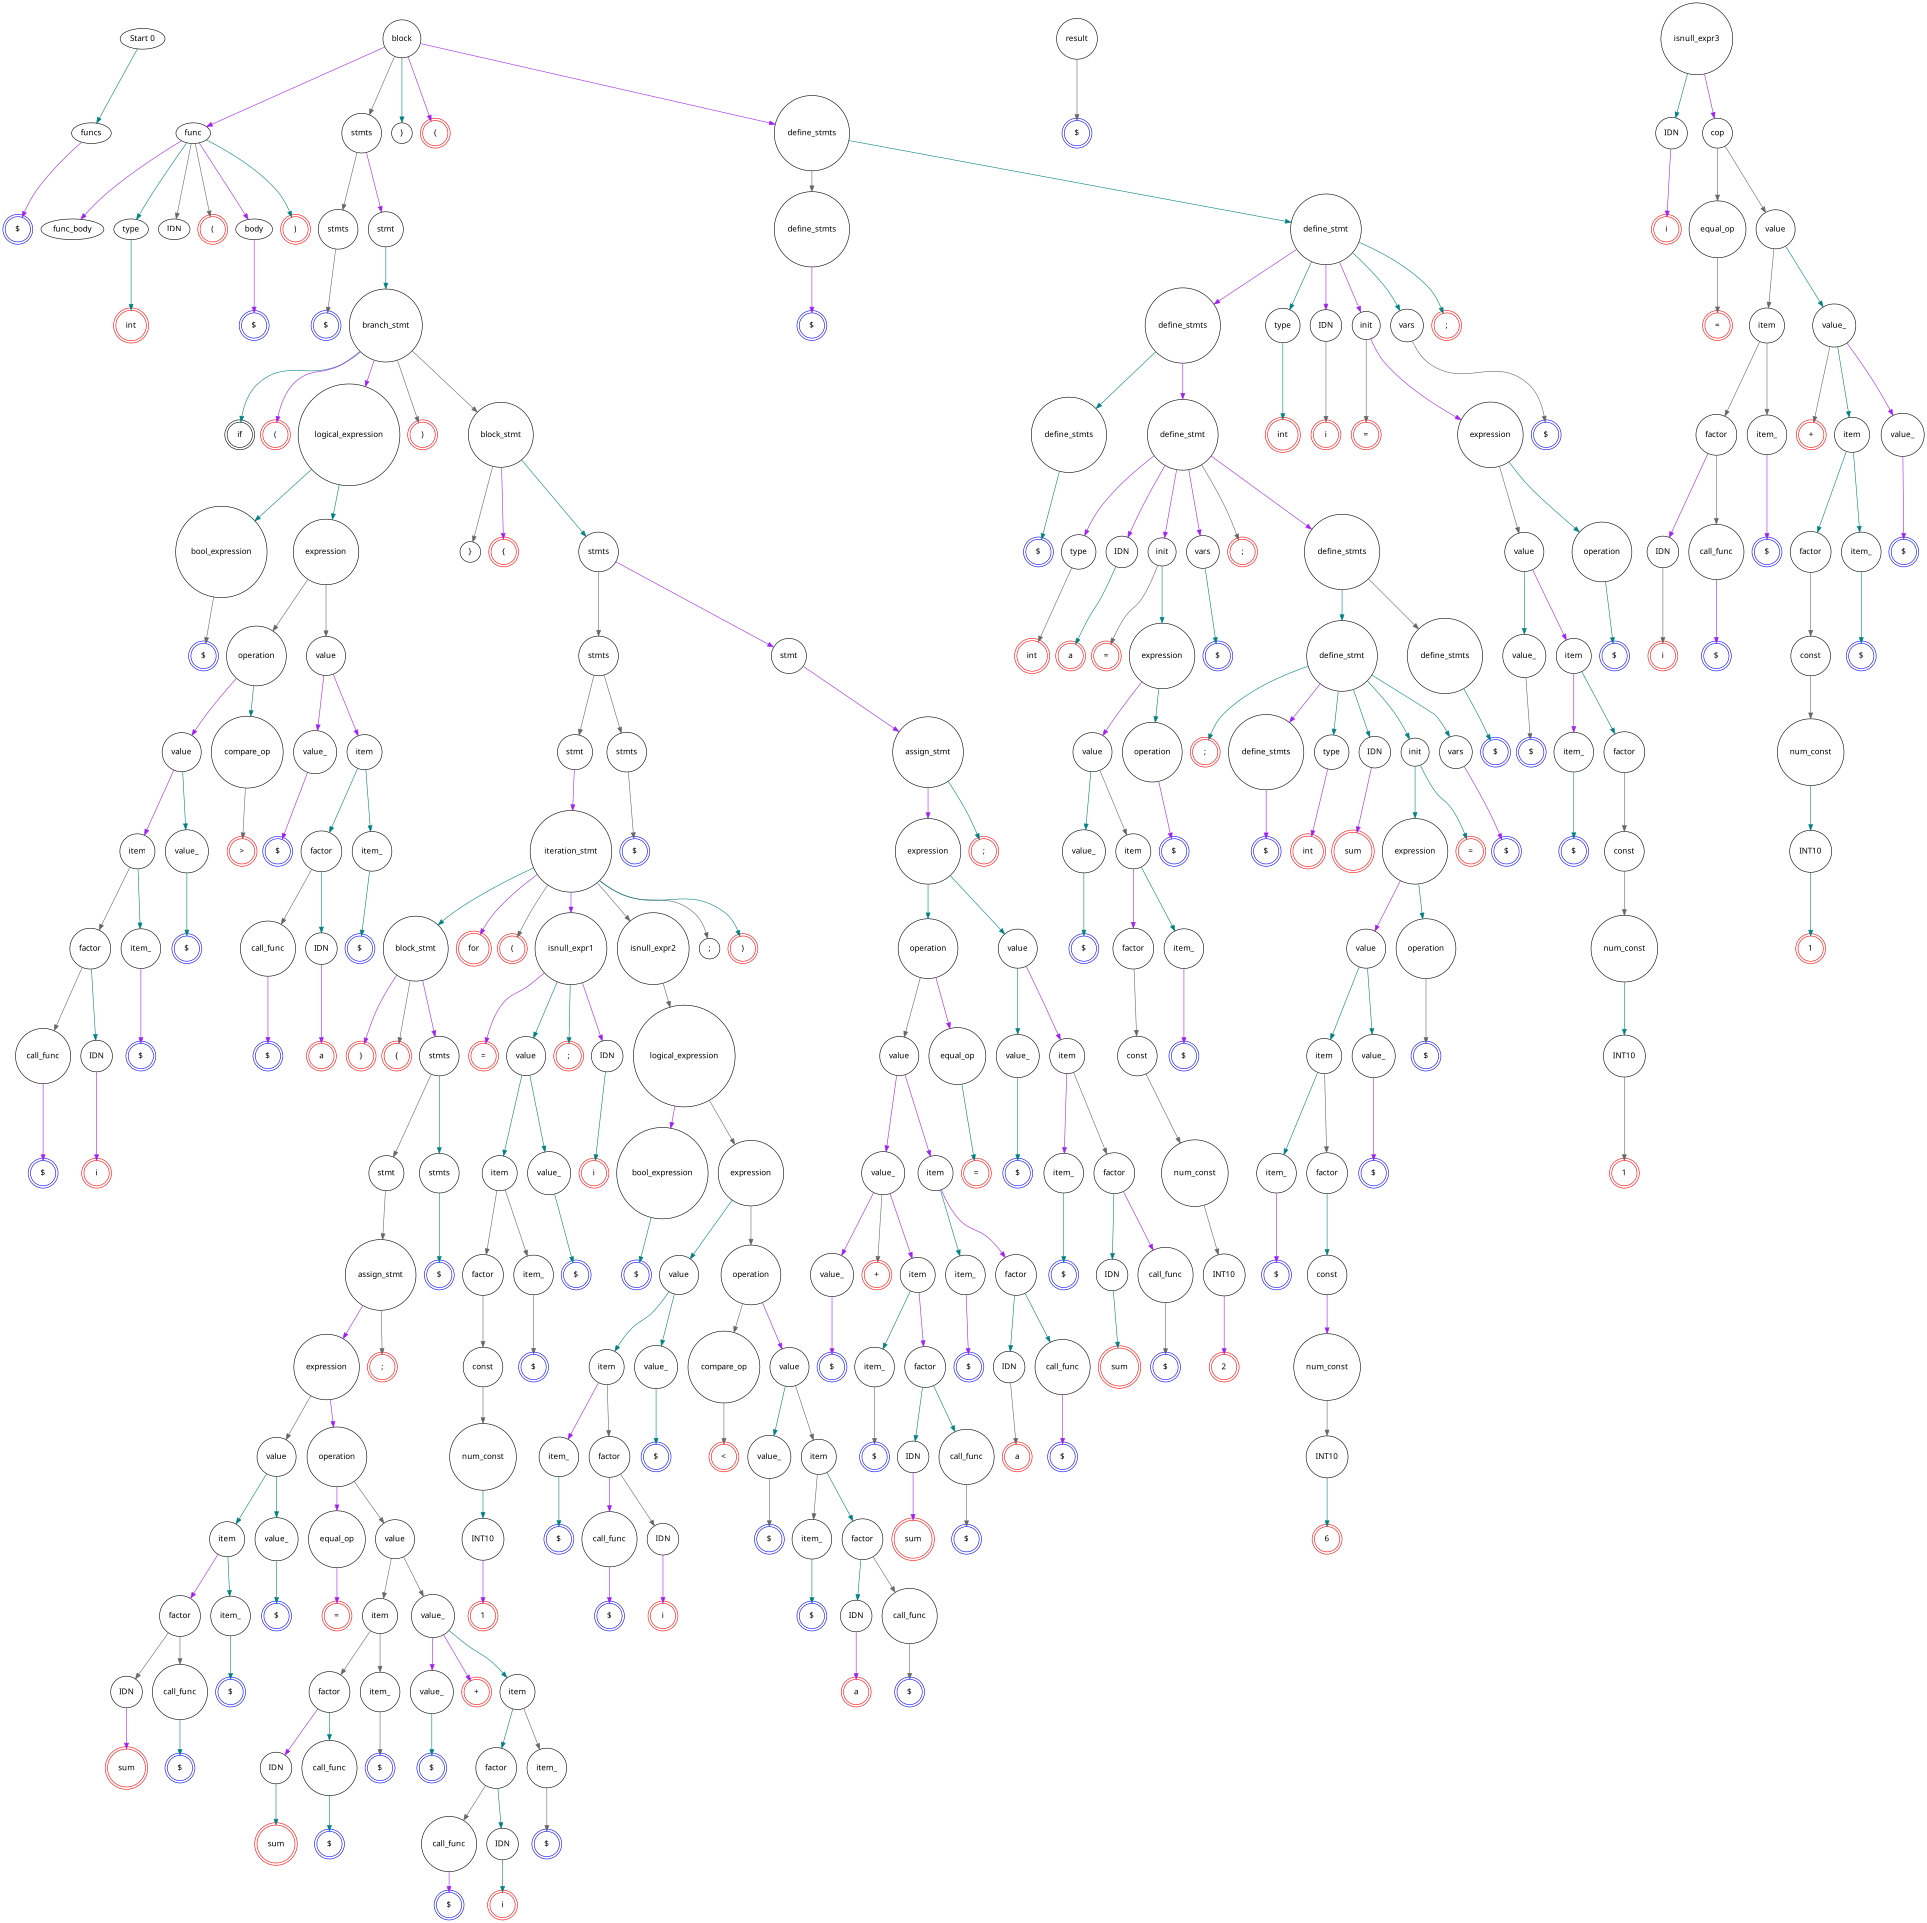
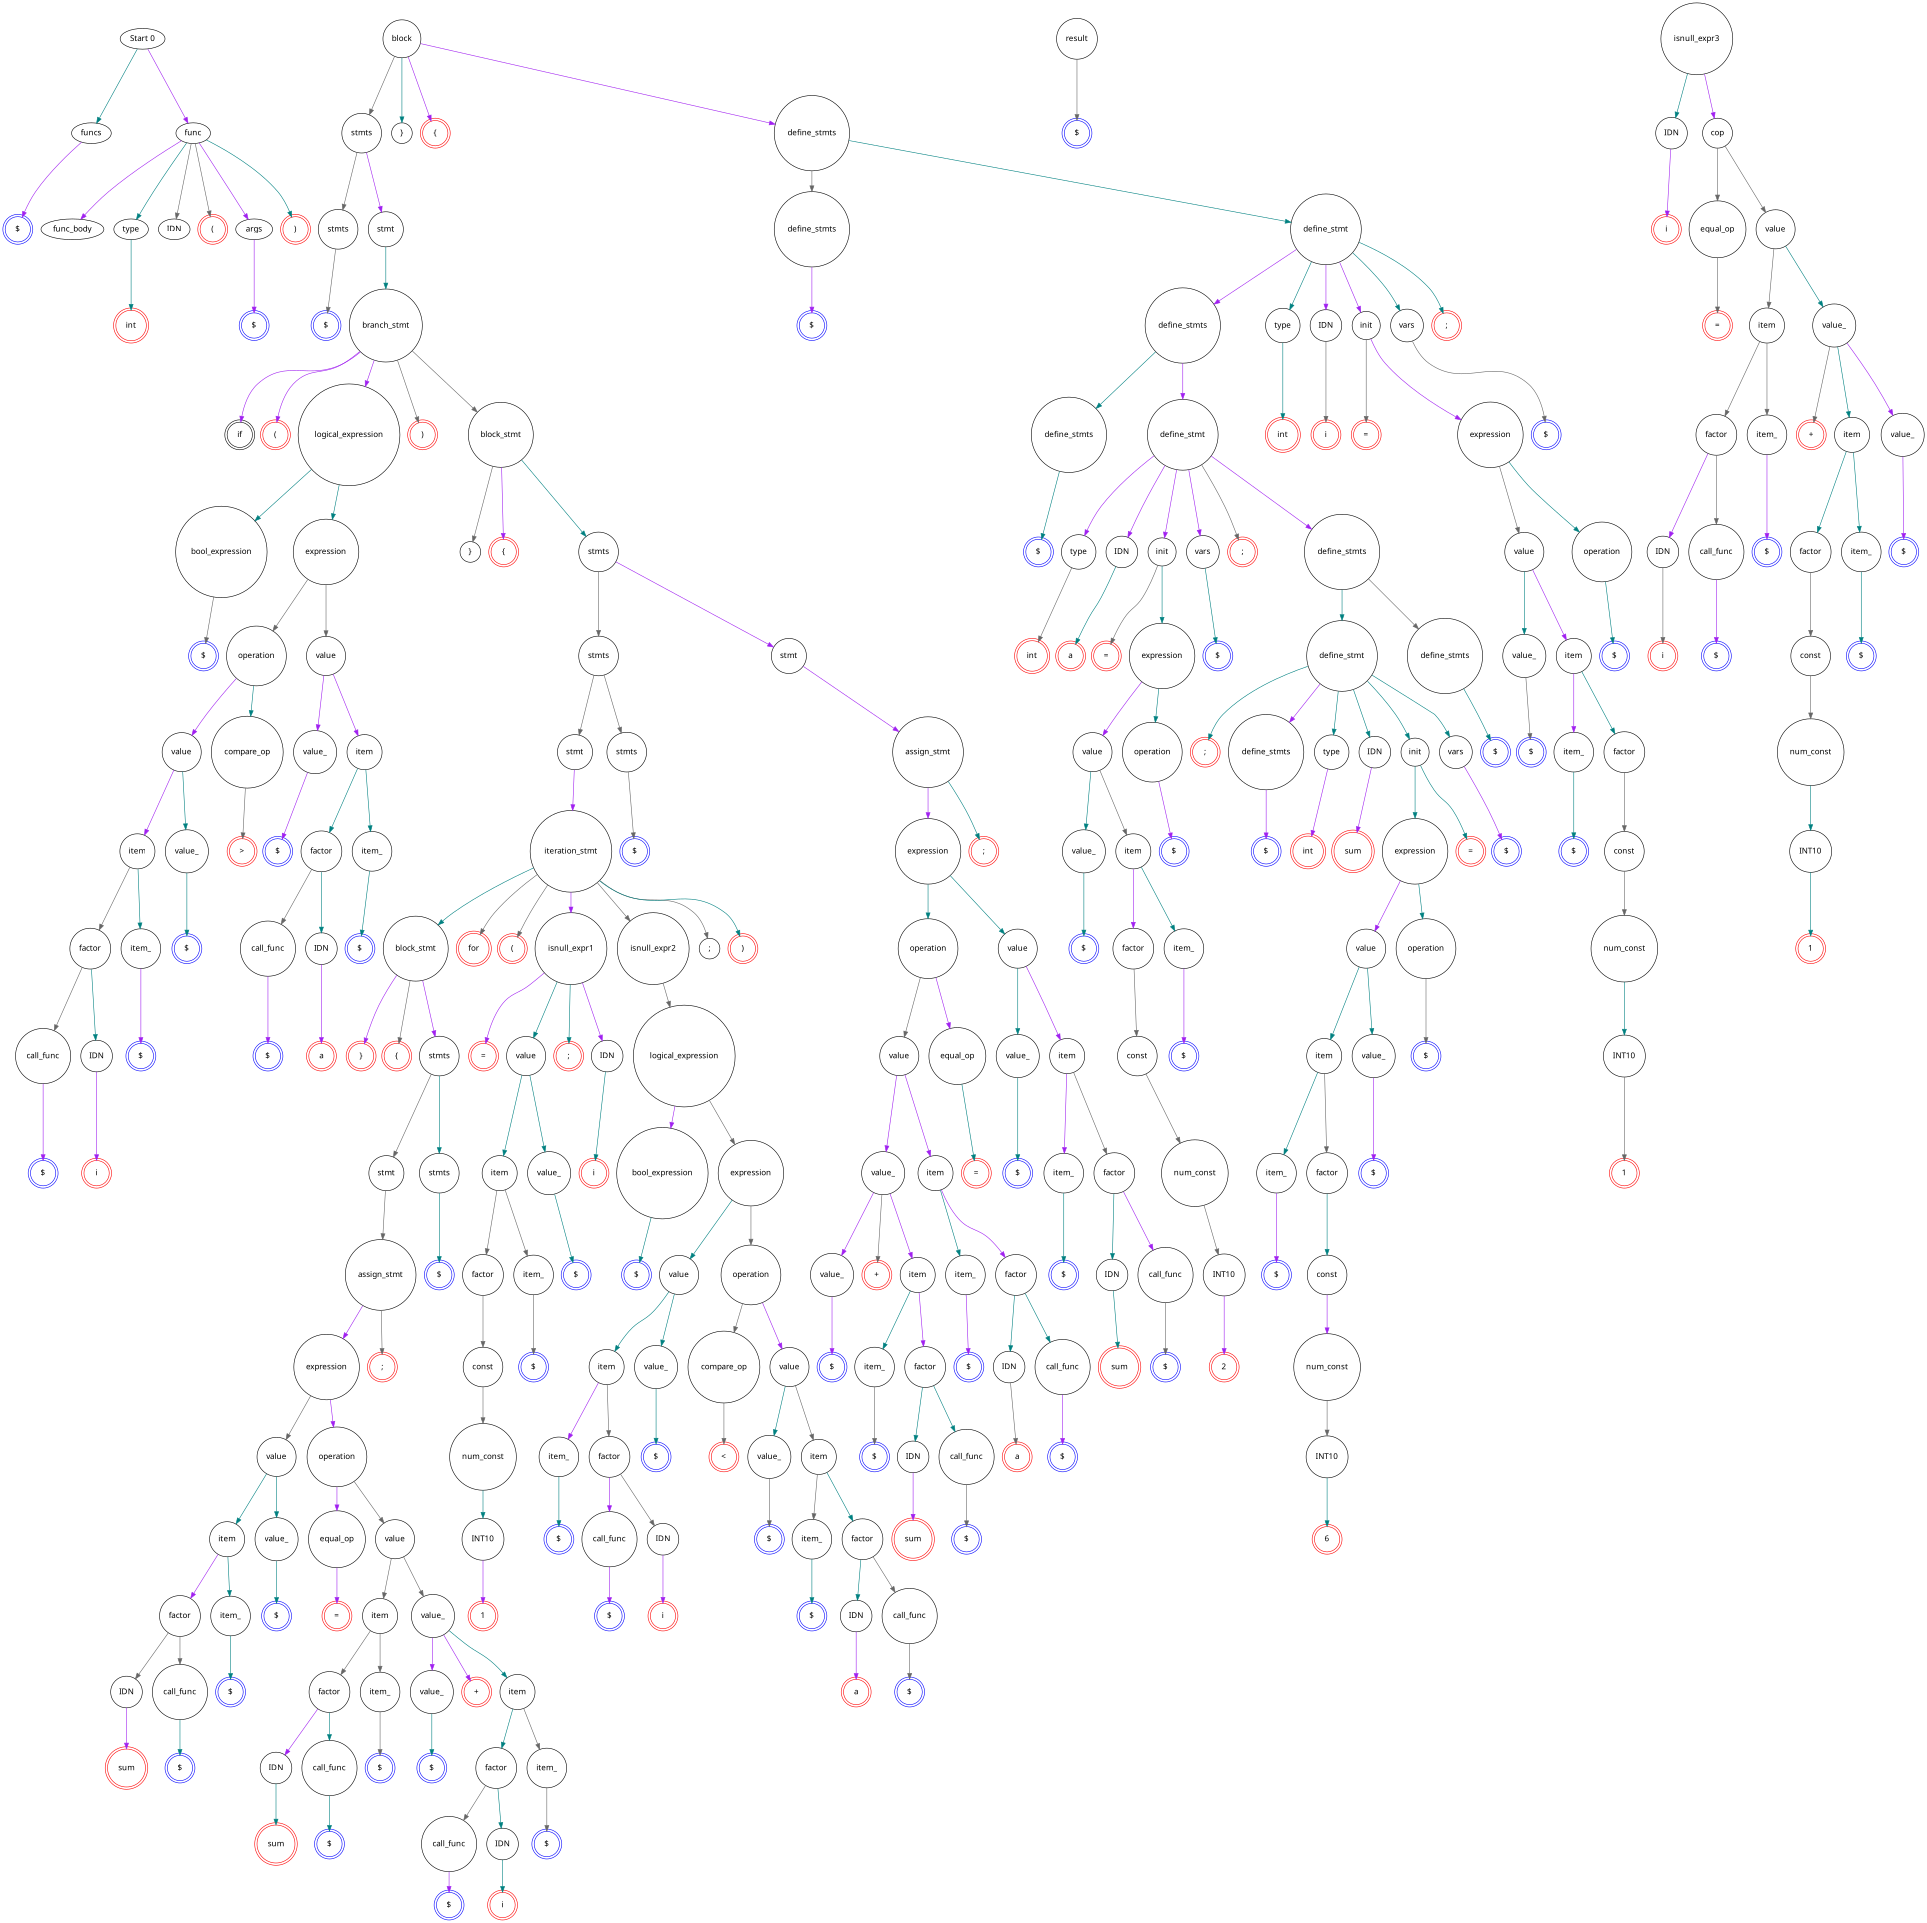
edge "block" -> "func": now "Start 0" -> "func"
node "body": label "body" -> "args"
edge "branch_stmt" -> "if": color teal -> purple
edge "iteration_stmt" -> "for": color purple -> gray40
